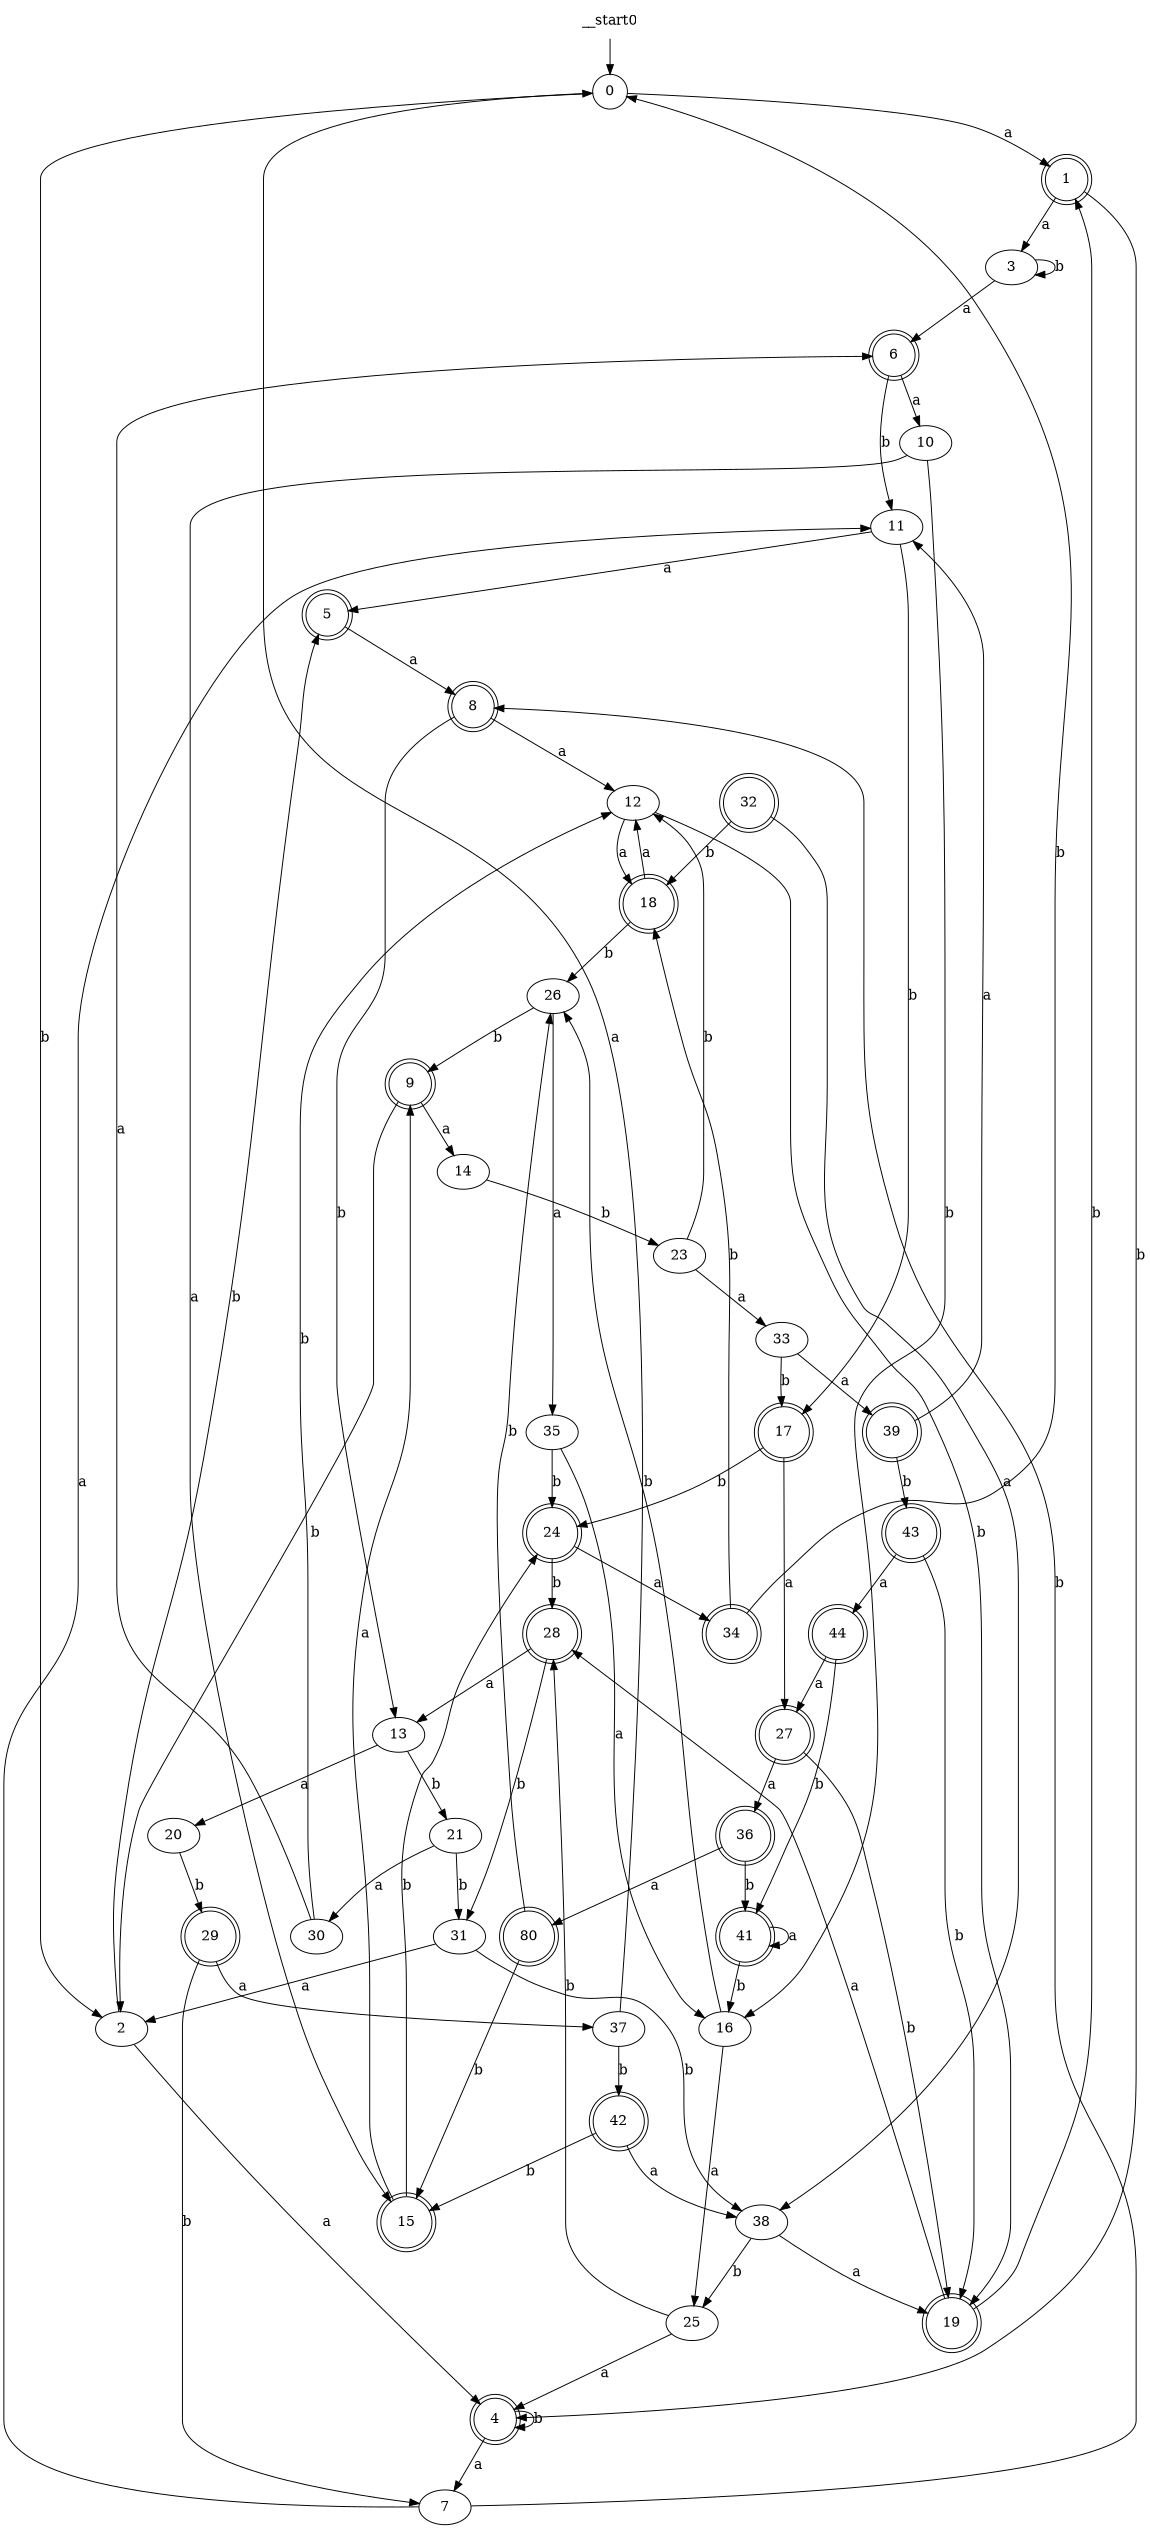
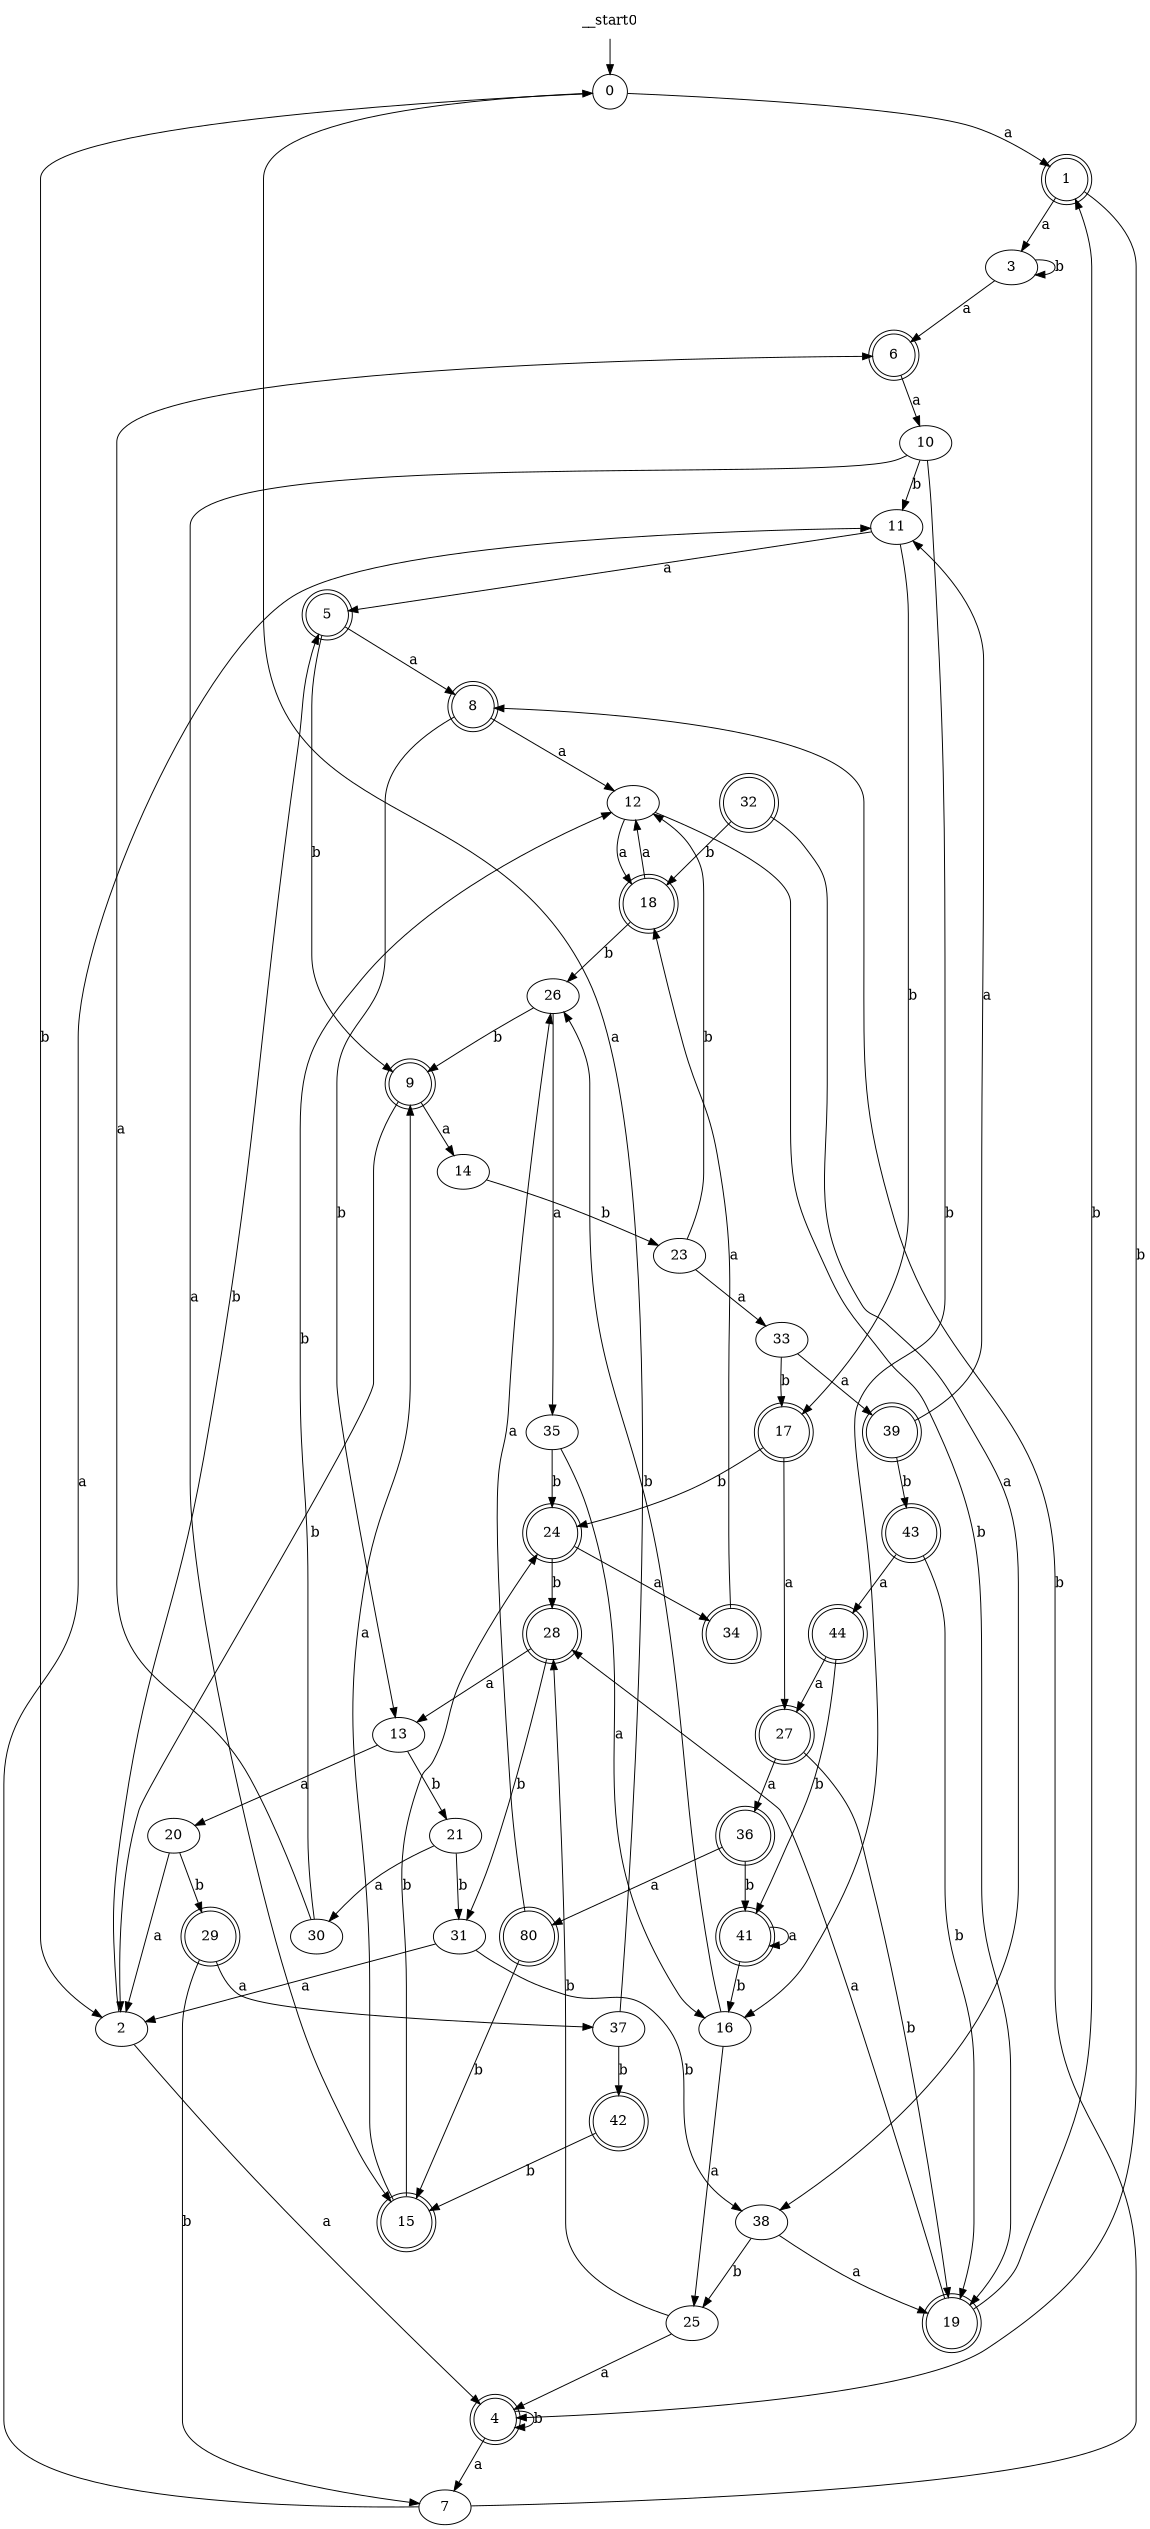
edge "6" -> "11": now "10" -> "11"
edge "34" -> "0": removed, label "b"
edge "5" -> "9": added, label "b"
edge "34" -> "18": label "b" -> "a"
edge "80" -> "26": label "b" -> "a"
edge "20" -> "2": added, label "a"
edge "42" -> "38": removed, label "a"
